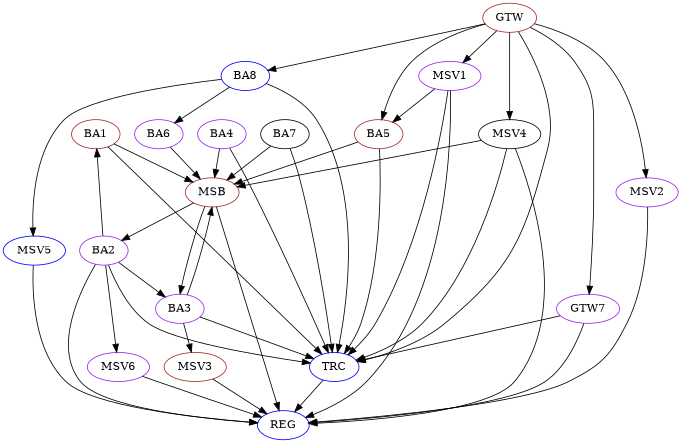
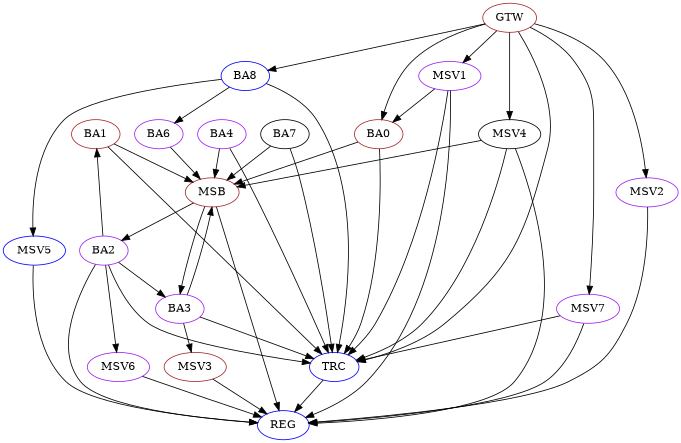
node "BA5": label "BA5" -> "BA0"
node "GTW7": label "GTW7" -> "MSV7"
